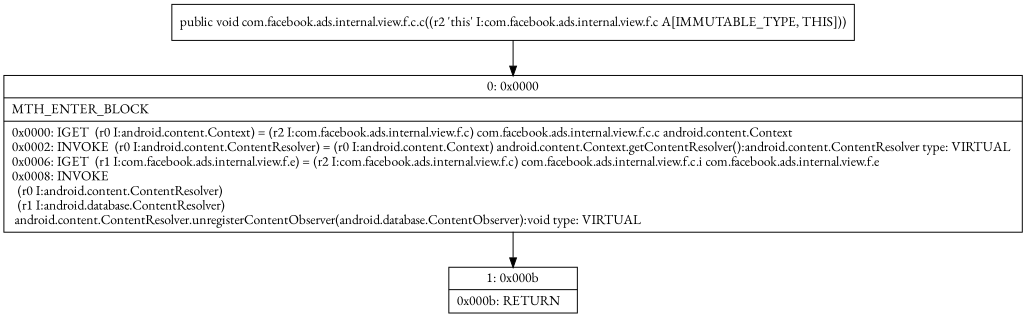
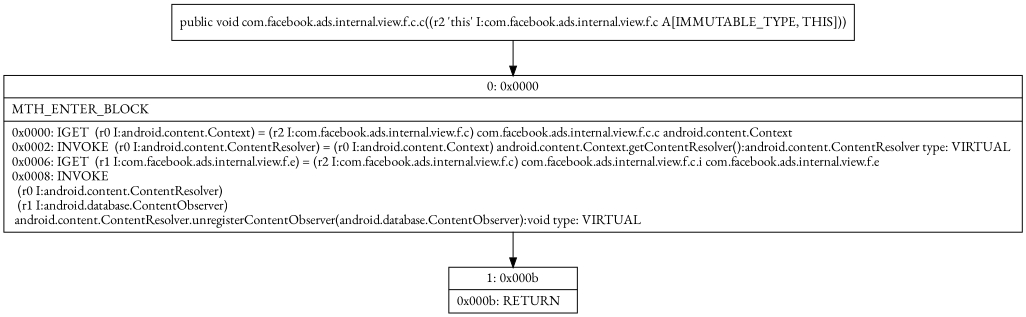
node "0: 0x0000": text "(r1 I:android.database.ContentResolver)" -> "(r1 I:android.database.ContentObserver)"
